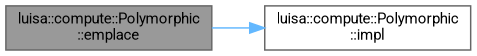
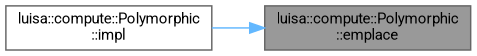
edge "luisa::compute::Polymorphic ::emplace" -> "luisa::compute::Polymorphic ::impl": reversed
